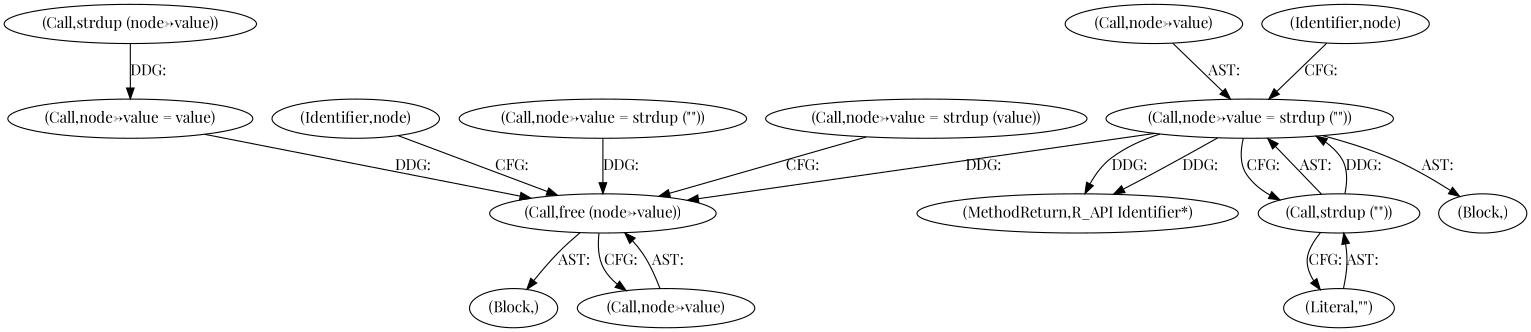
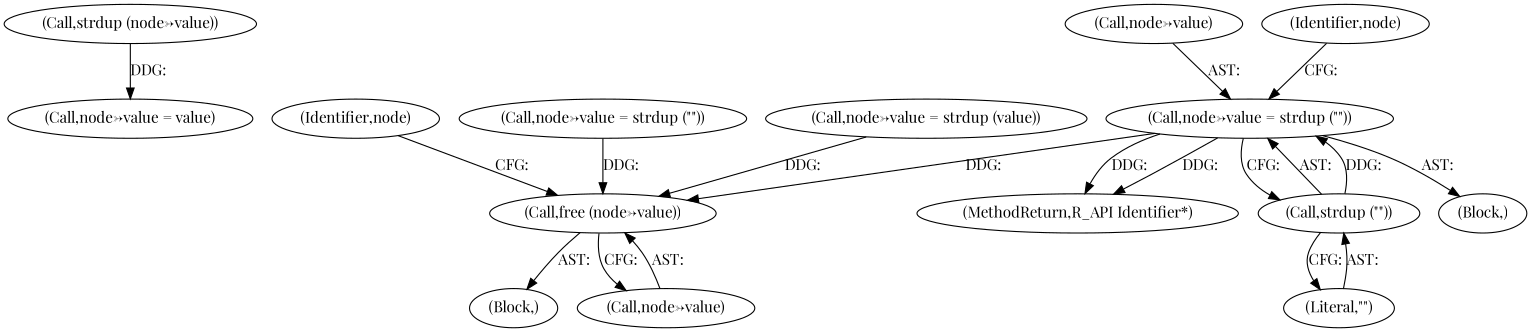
edge "(Call,node->value = value)" -> "(Call,free (node->value))": removed, label "DDG:"
edge "(Call,node->value = strdup (value))" -> "(Call,free (node->value))": label "CFG: " -> "DDG: "
